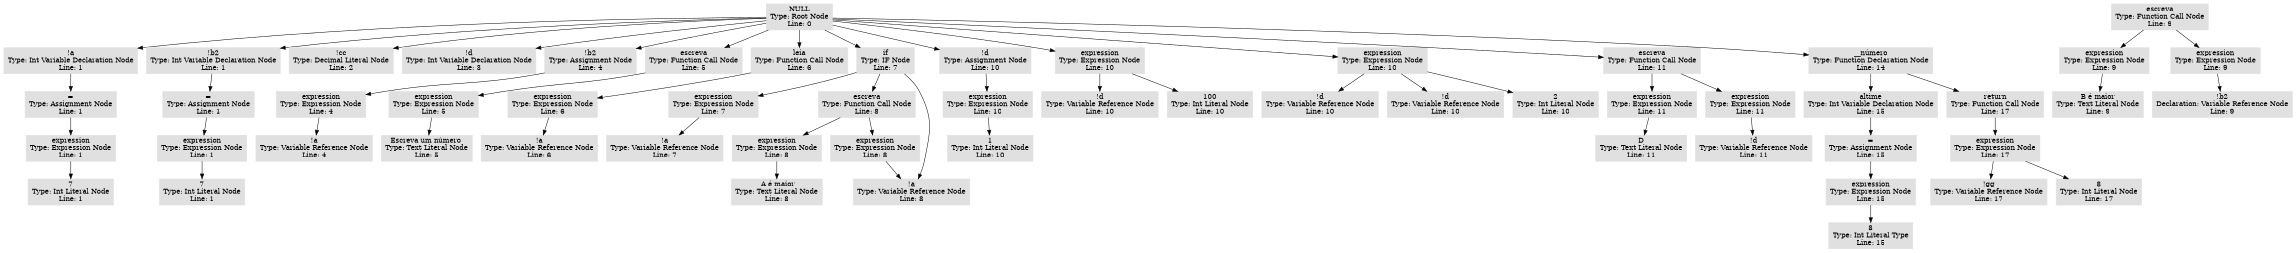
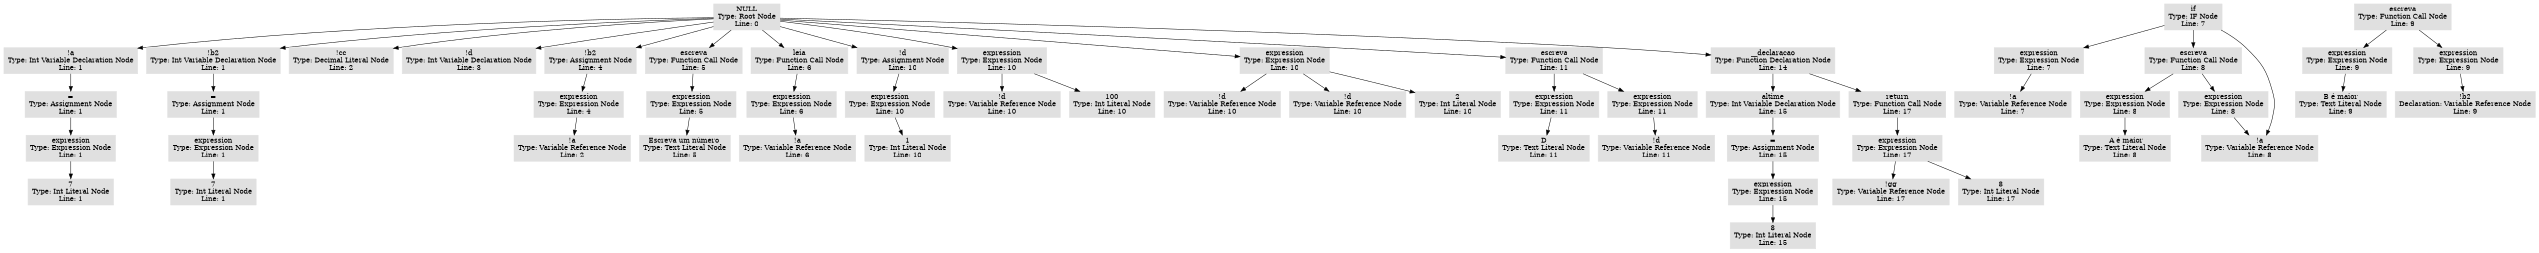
edge "NULL Type: Root Node Line: 0" -> "if Type: IF Node Line: 7": removed
node "__número Type: Function Declaration Node Line: 14": label "__número Type: Function Declaration Node Line: 14" -> "__declaracao Type: Function Declaration Node Line: 14"
node "!a Type: Variable Reference Node Line: 4": label "!a Type: Variable Reference Node Line: 4" -> "!a Type: Variable Reference Node Line: 2"
node "8 Type: Int Literal Type Line: 15": label "8 Type: Int Literal Type Line: 15" -> "8 Type: Int Literal Node Line: 15"
